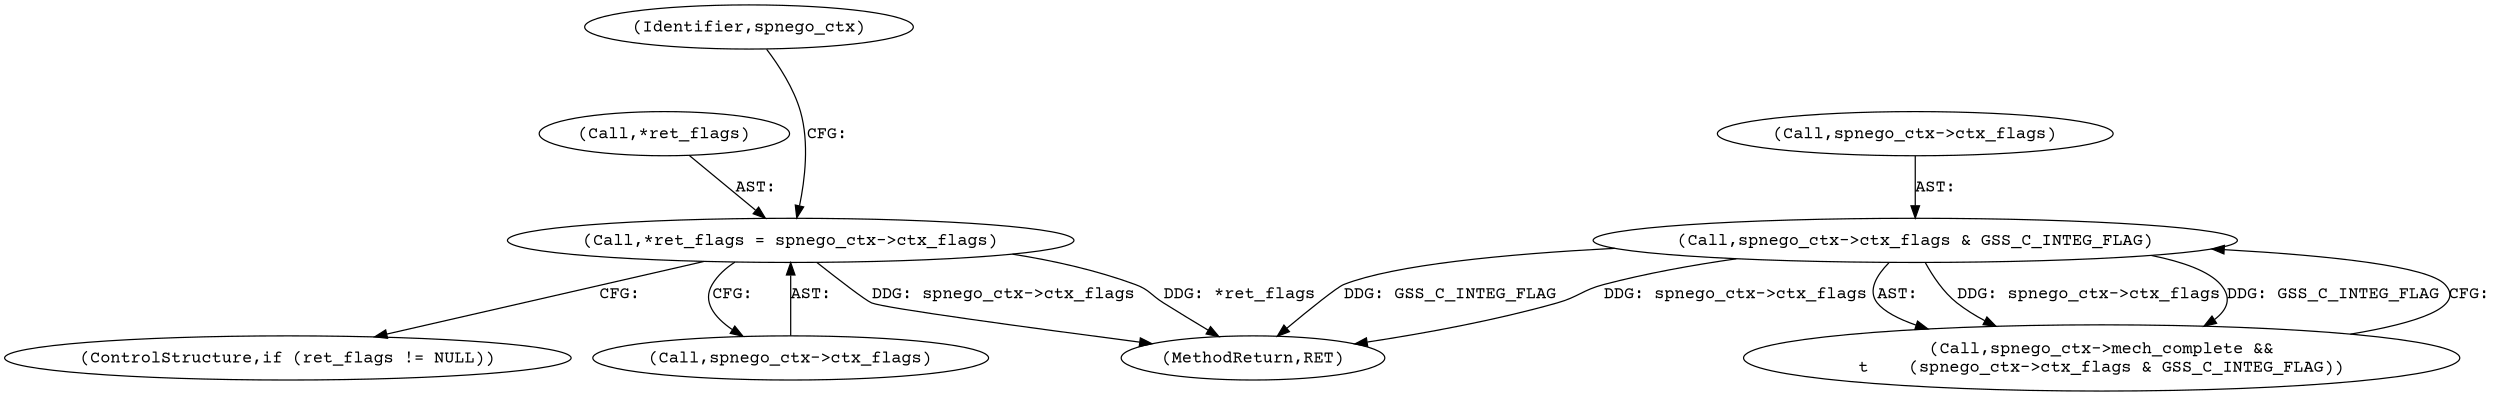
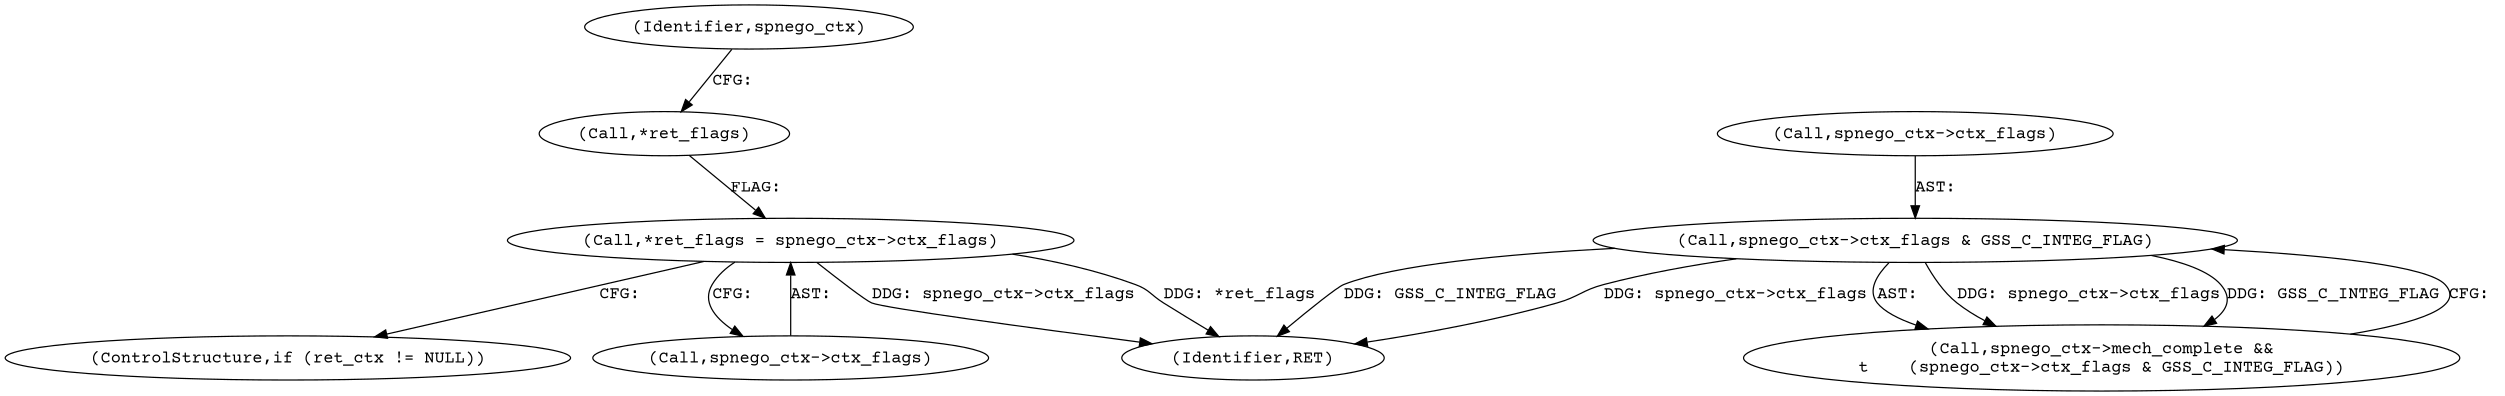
edge "(Identifier,spnego_ctx)" -> "(Call,*ret_flags = spnego_ctx->ctx_flags)": now "(Identifier,spnego_ctx)" -> "(Call,*ret_flags)"
edge "(Call,*ret_flags)" -> "(Call,*ret_flags = spnego_ctx->ctx_flags)": label "AST: " -> "FLAG: "
node "(ControlStructure,if (ret_flags != NULL))": label "(ControlStructure,if (ret_flags != NULL))" -> "(ControlStructure,if (ret_ctx != NULL))"
node "(MethodReturn,RET)": label "(MethodReturn,RET)" -> "(Identifier,RET)"
